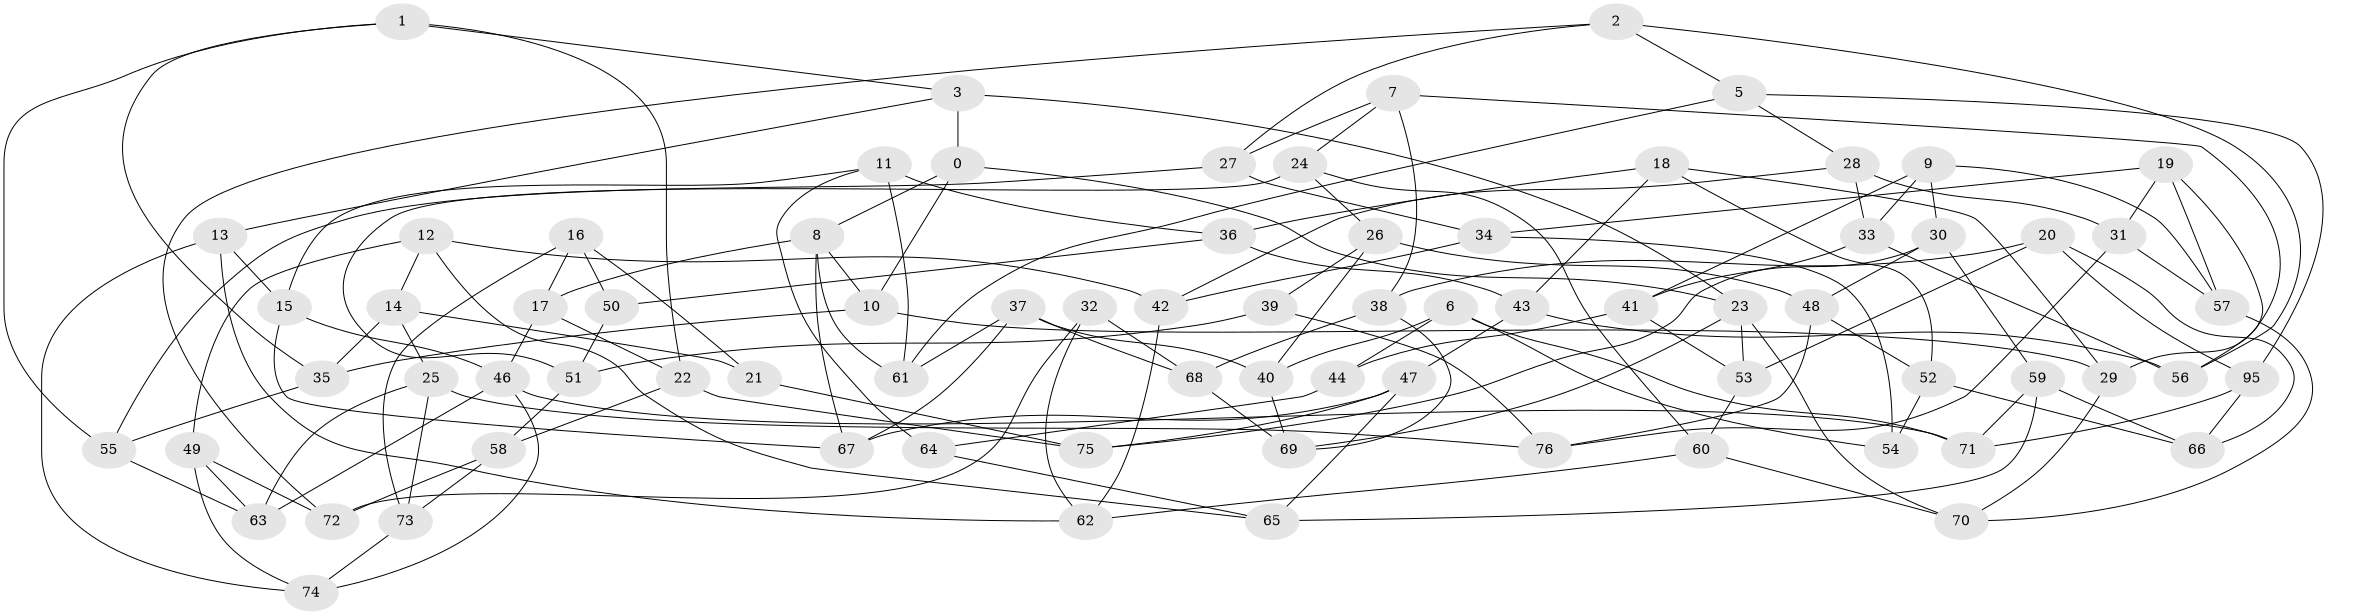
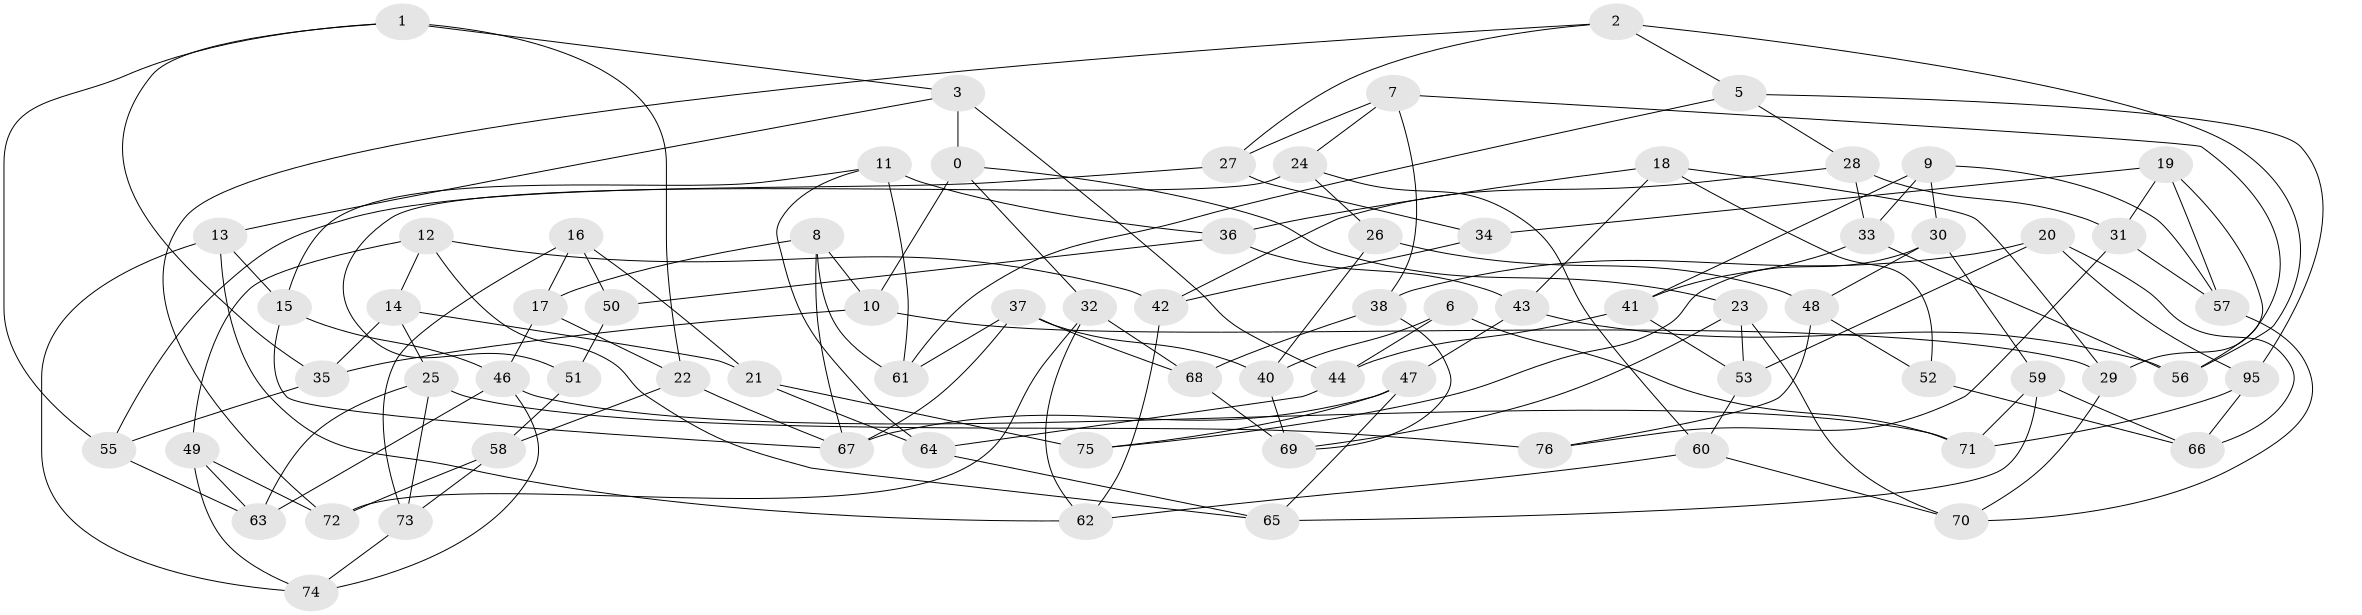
edge "3" -- "23": now "3" -- "44"
edge "0" -- "8": now "0" -- "32"
node "39": removed
edge "21" -- "64": added
edge "22" -- "75": now "22" -- "67"
node "54": removed
